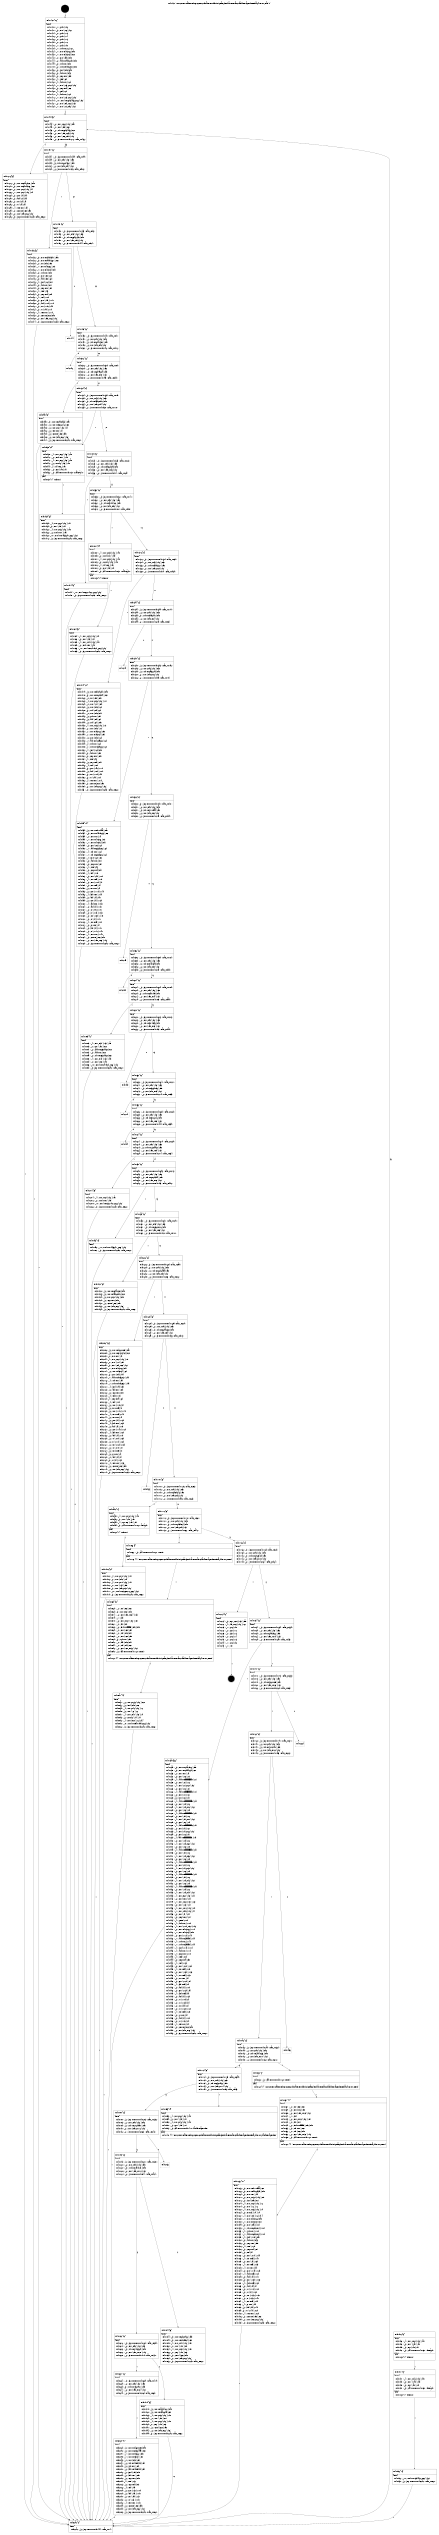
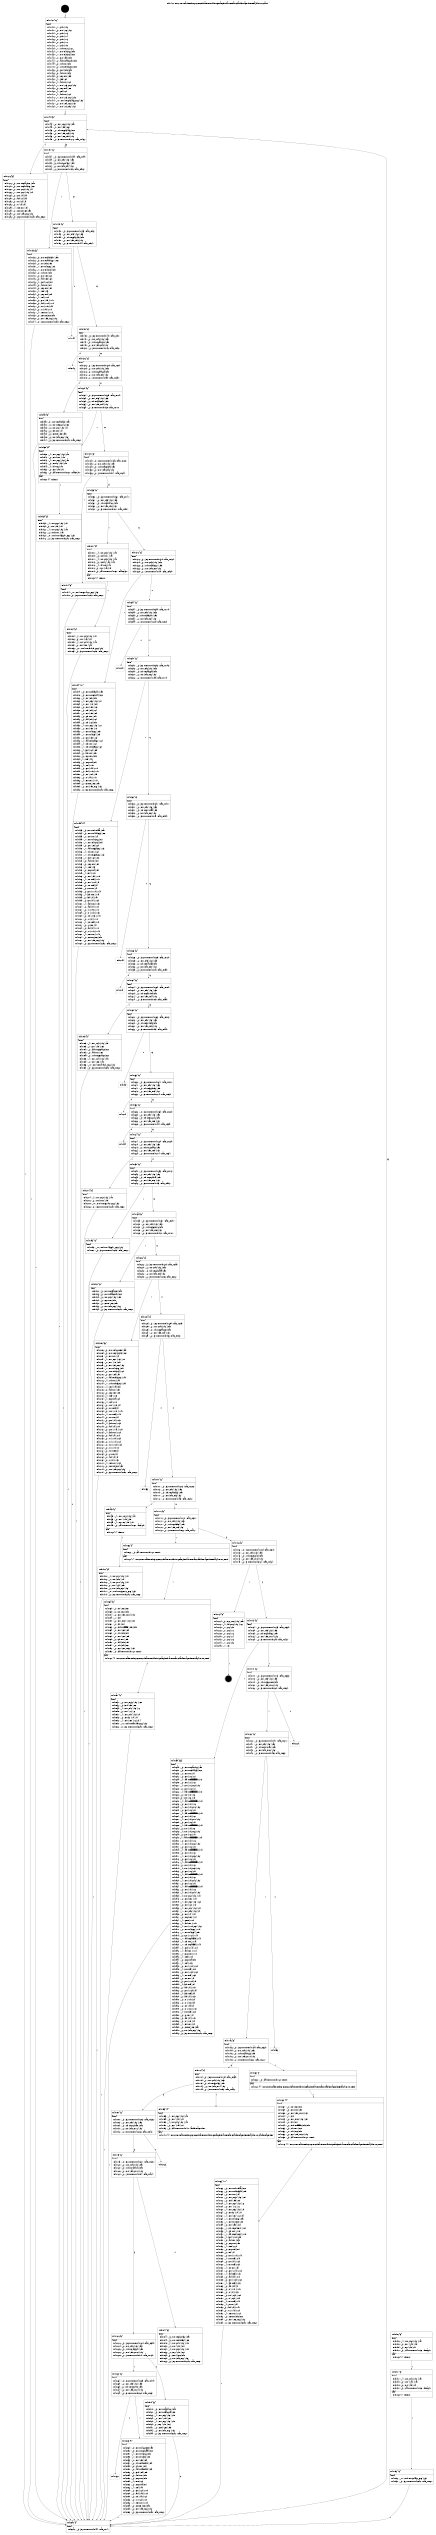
node "0x401850": added
